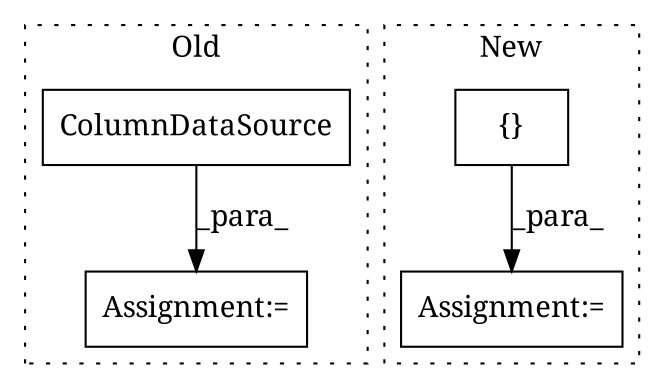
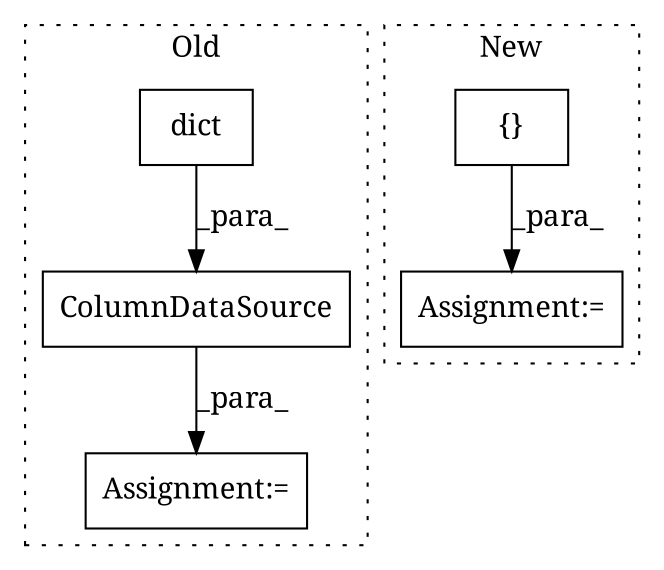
node "dict": added
